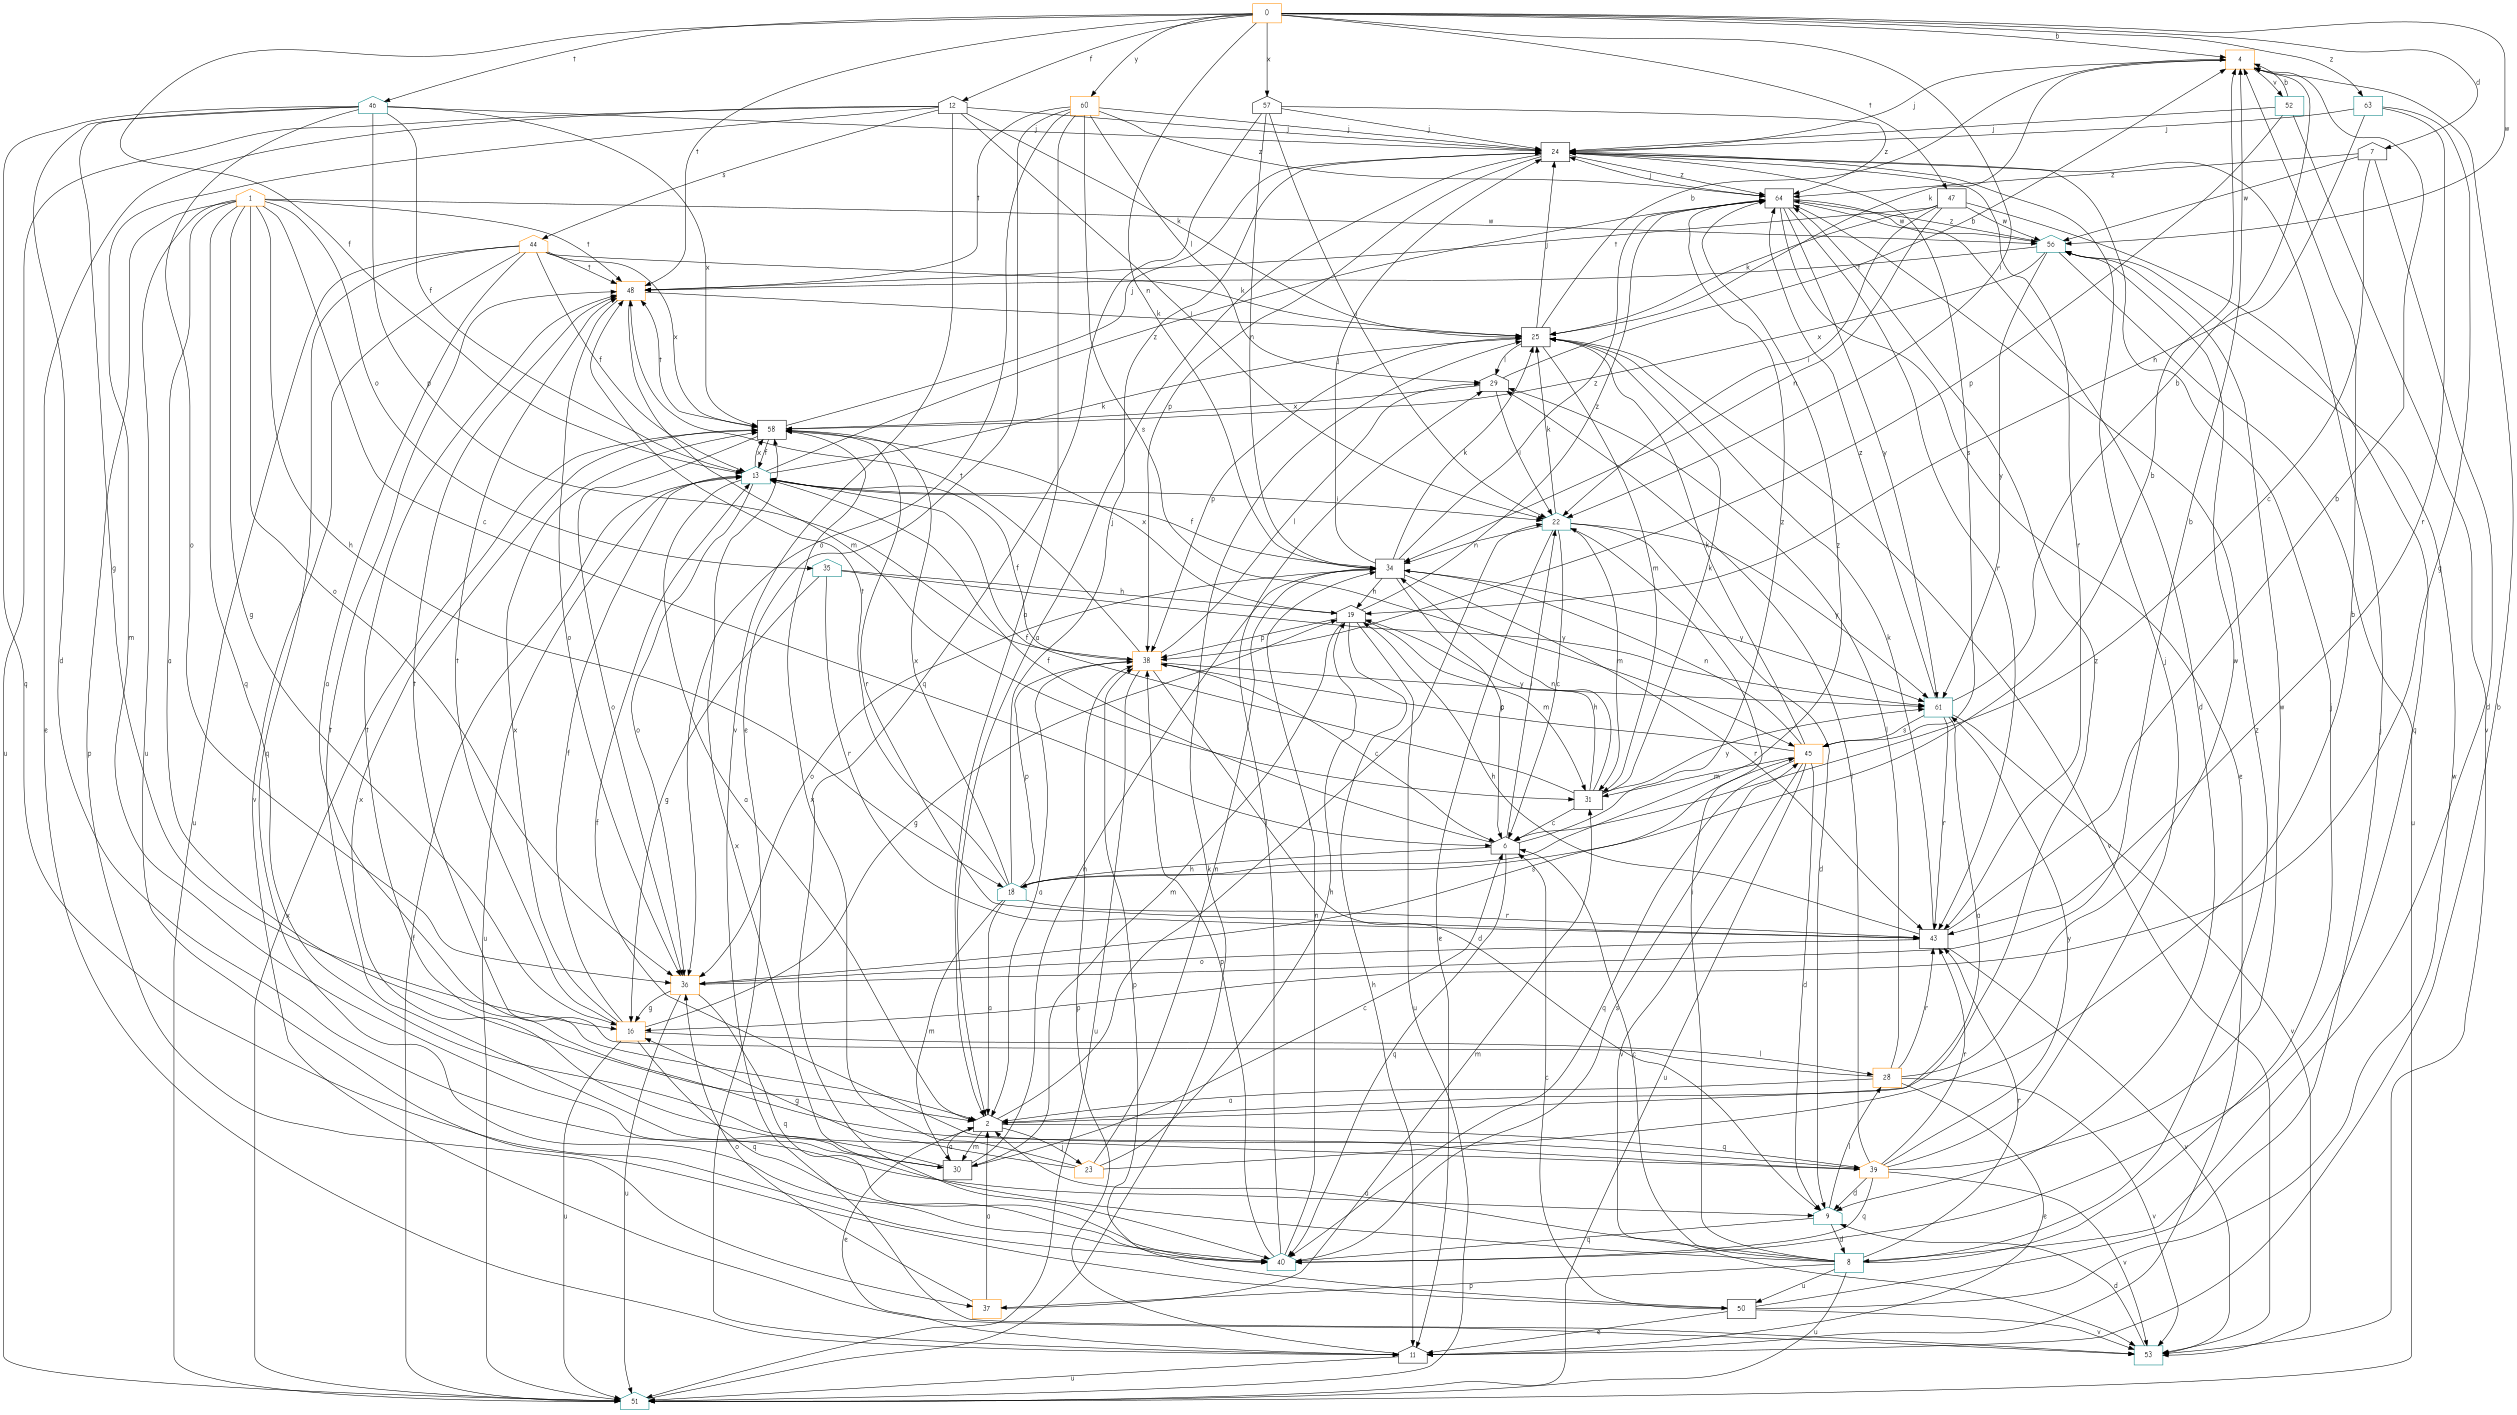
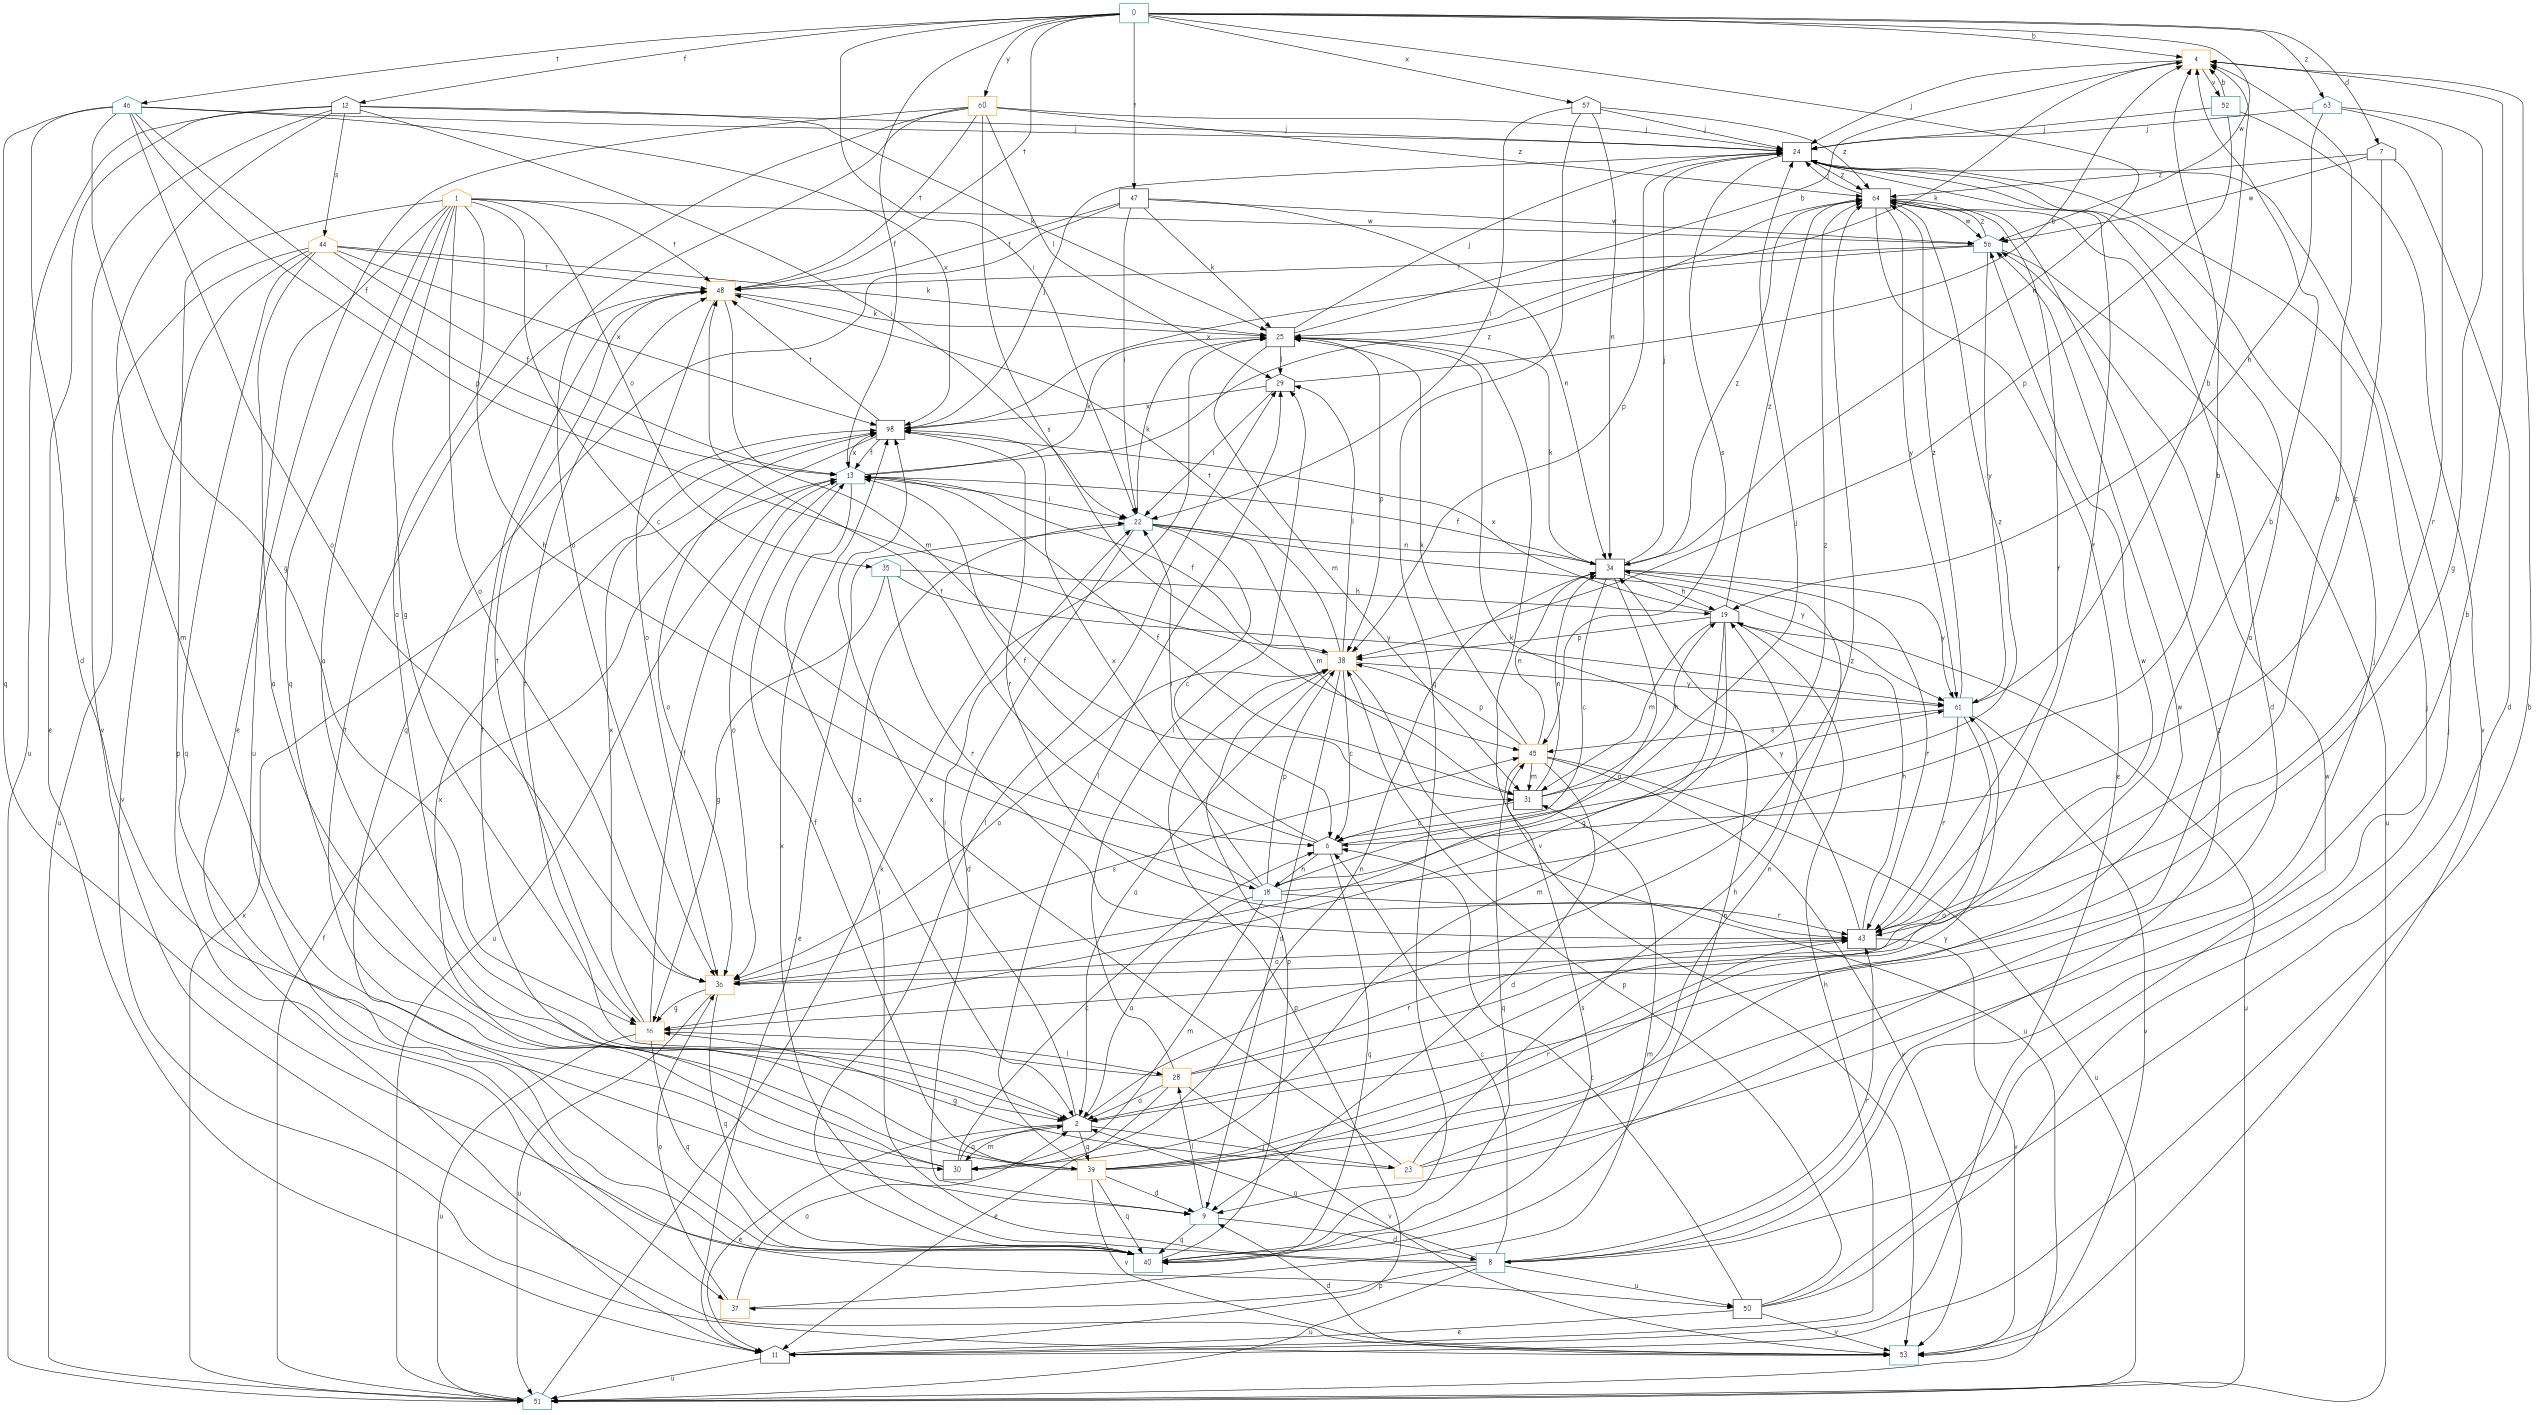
node "0": color darkorange -> teal
node "63": shape box -> house
node "58": label "58" -> "98"
edge "31" -> "25": removed, label "k"
edge "16" -> "19": reversed
edge "38" -> "36": added, label "o"
node "39": shape house -> box
node "40": shape house -> box
